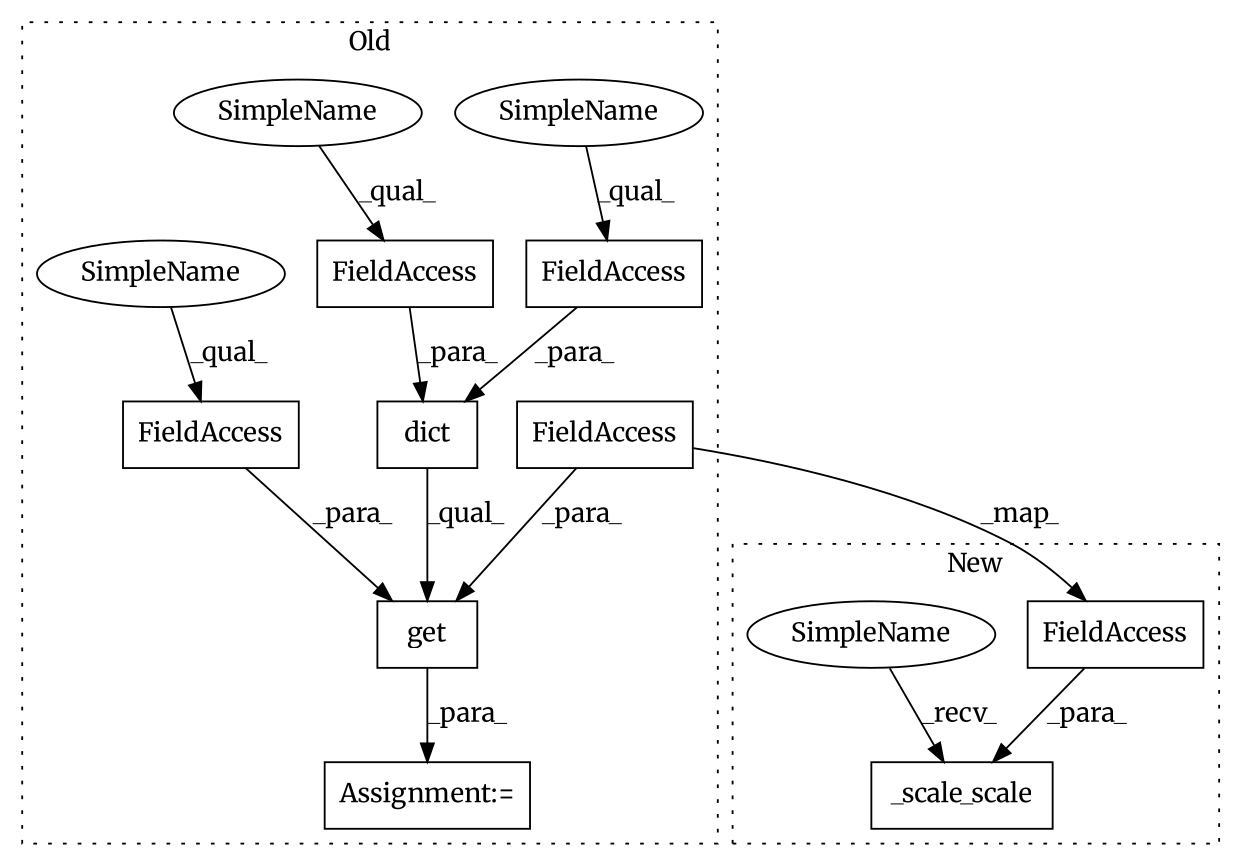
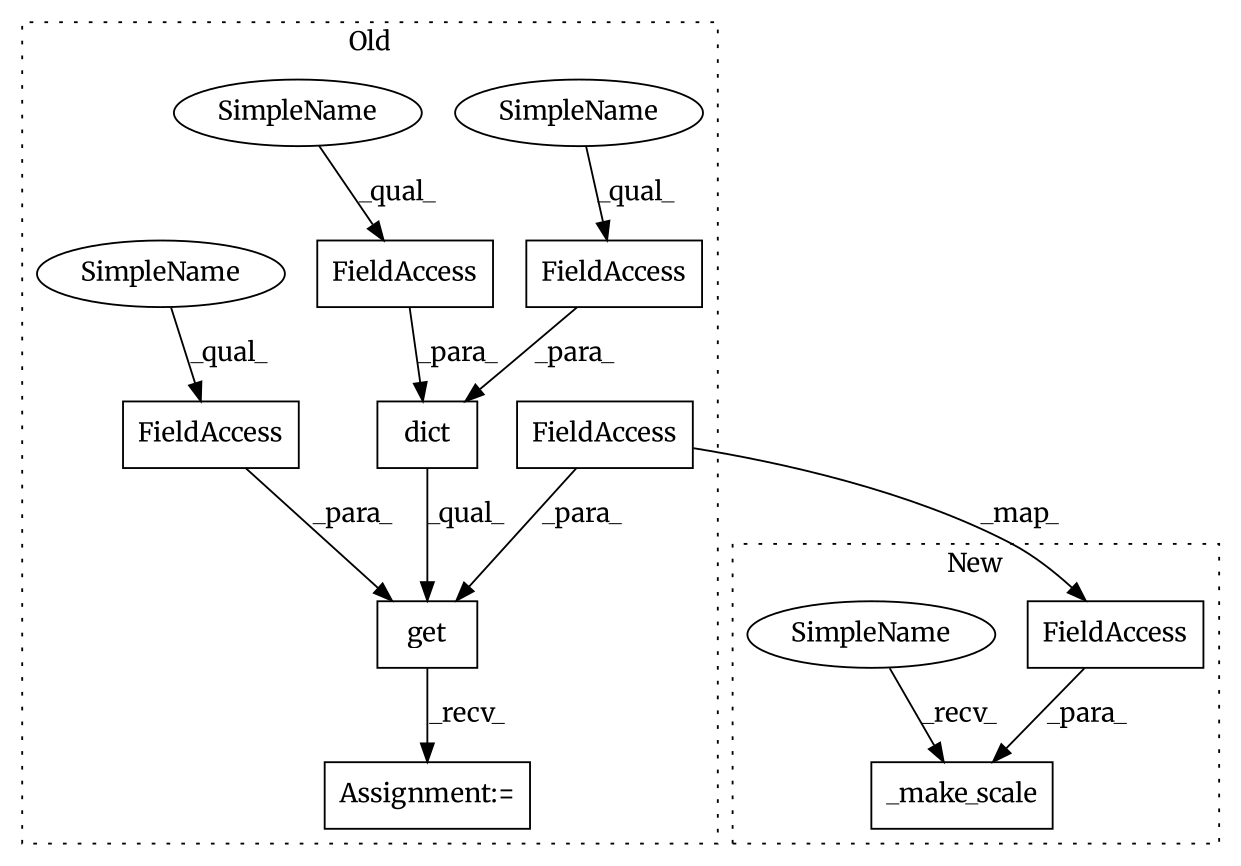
edge "get" -> "Assignment:=": label "_para_" -> "_recv_"
node "_scale_scale": label "_scale_scale" -> "_make_scale"
